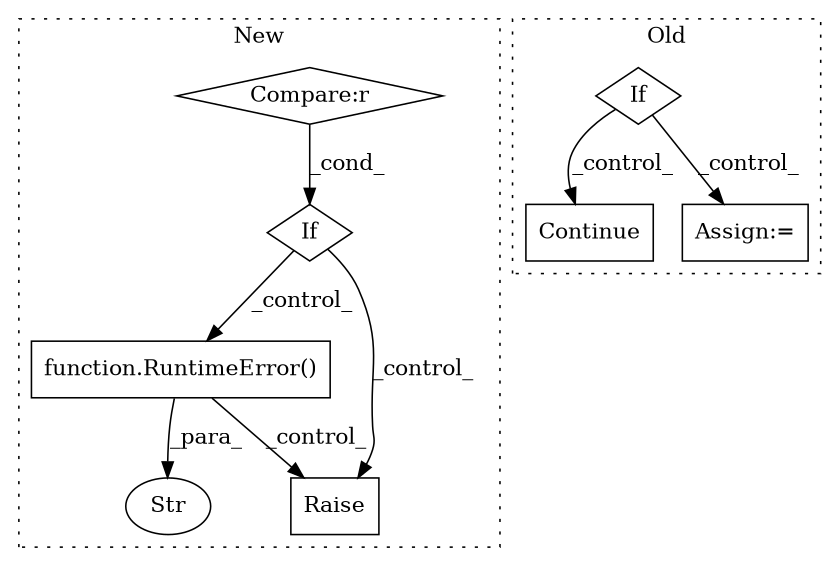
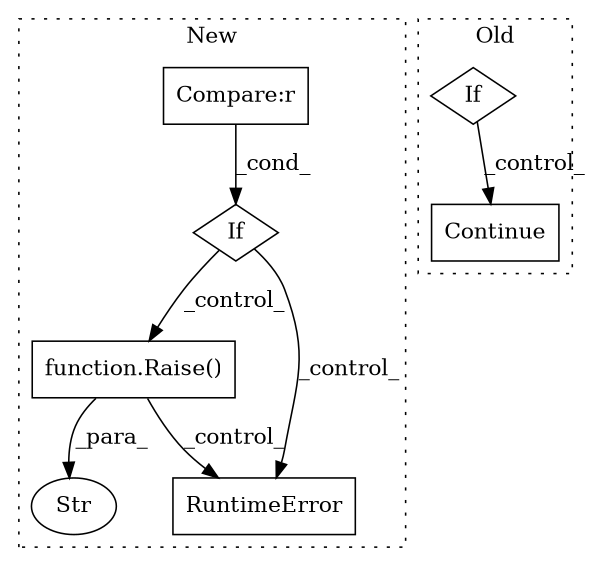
node "Compare:r": shape diamond -> box
node "Assign:=": removed
node "function.RuntimeError()": label "function.RuntimeError()" -> "function.Raise()"
node "Raise": label "Raise" -> "RuntimeError"
